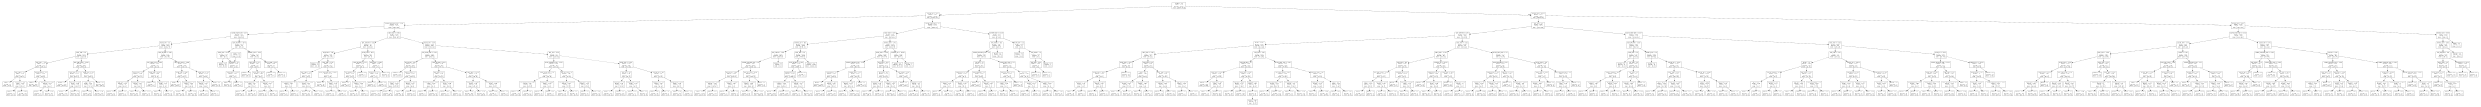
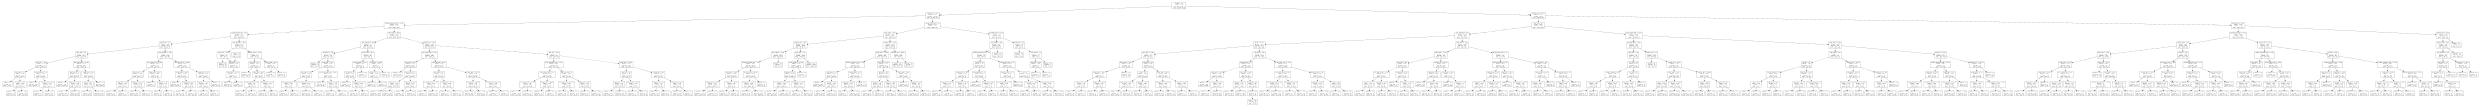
node "entropy = 0.0 samples = 31 value = [0, 31]": removed
